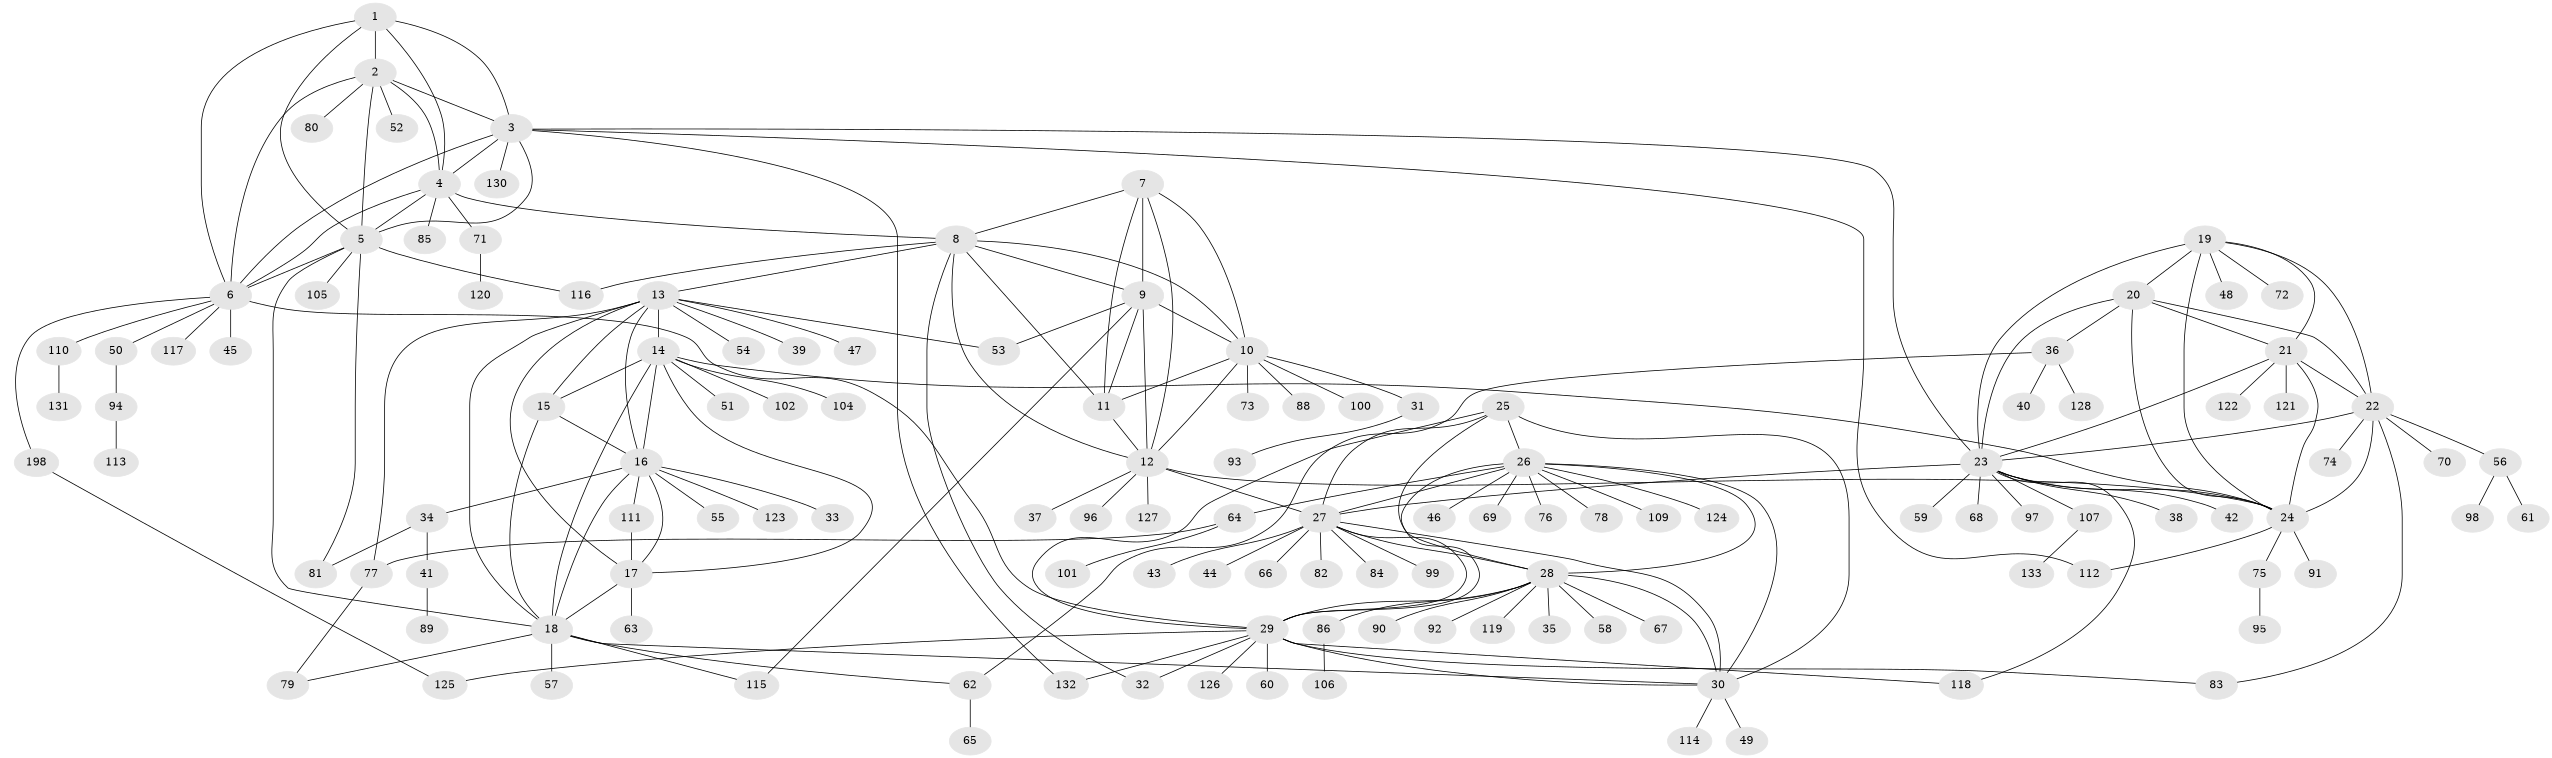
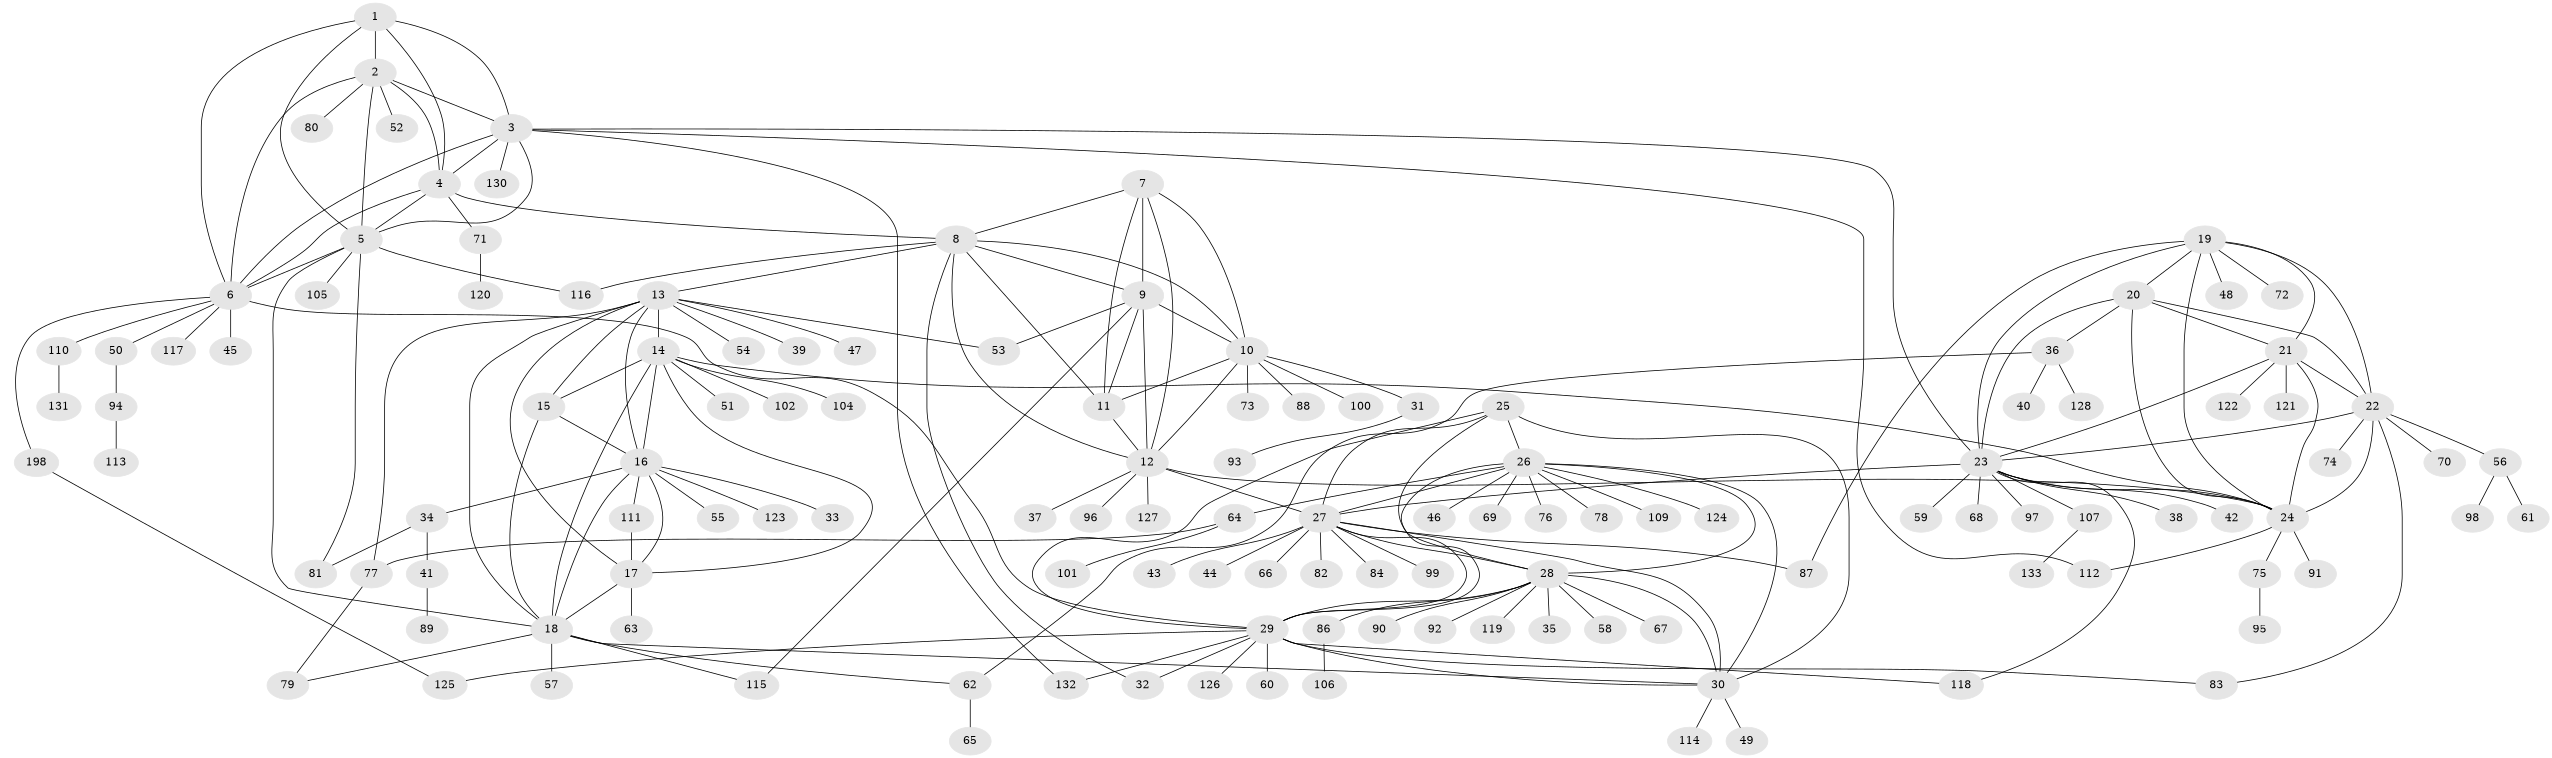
node "85": removed
node "87": added
